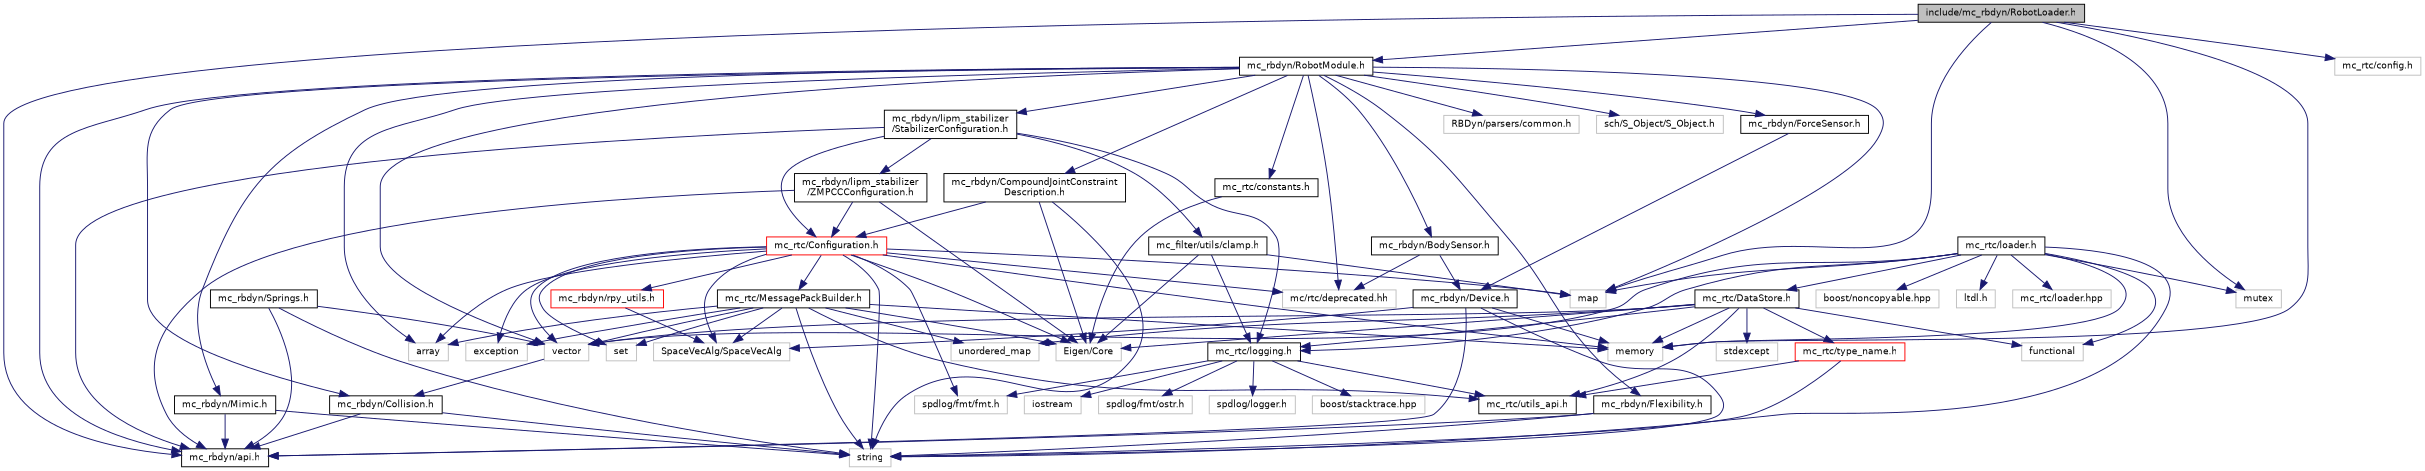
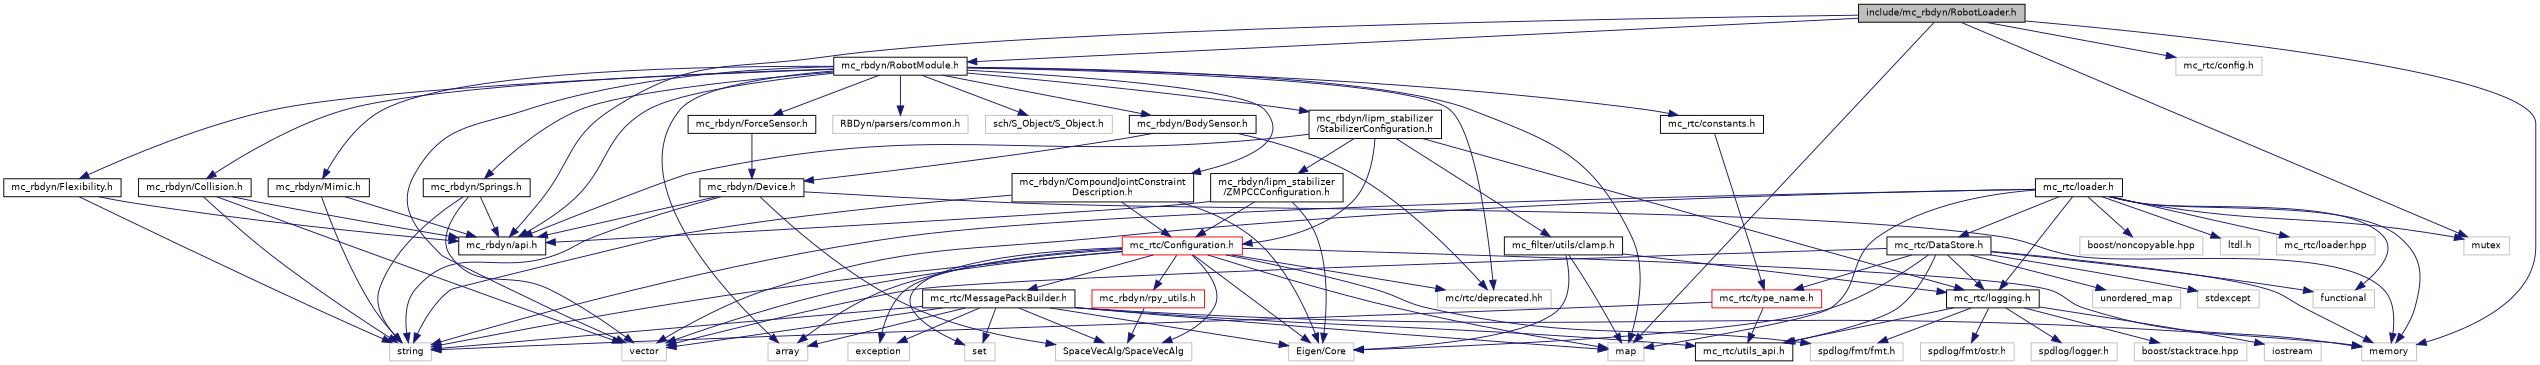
edge "mc_rbdyn/RobotModule.h" -> "mc_rbdyn/Springs.h": added
edge "mc_rtc/constants.h" -> "Eigen/Core": now "mc_rtc/constants.h" -> "mc_rtc/type_name.h"
edge "mc_rtc/MessagePackBuilder.h" -> "unordered_map": now "mc_rtc/MessagePackBuilder.h" -> "map"
edge "vector" -> "mc_rbdyn/Collision.h": reversed
